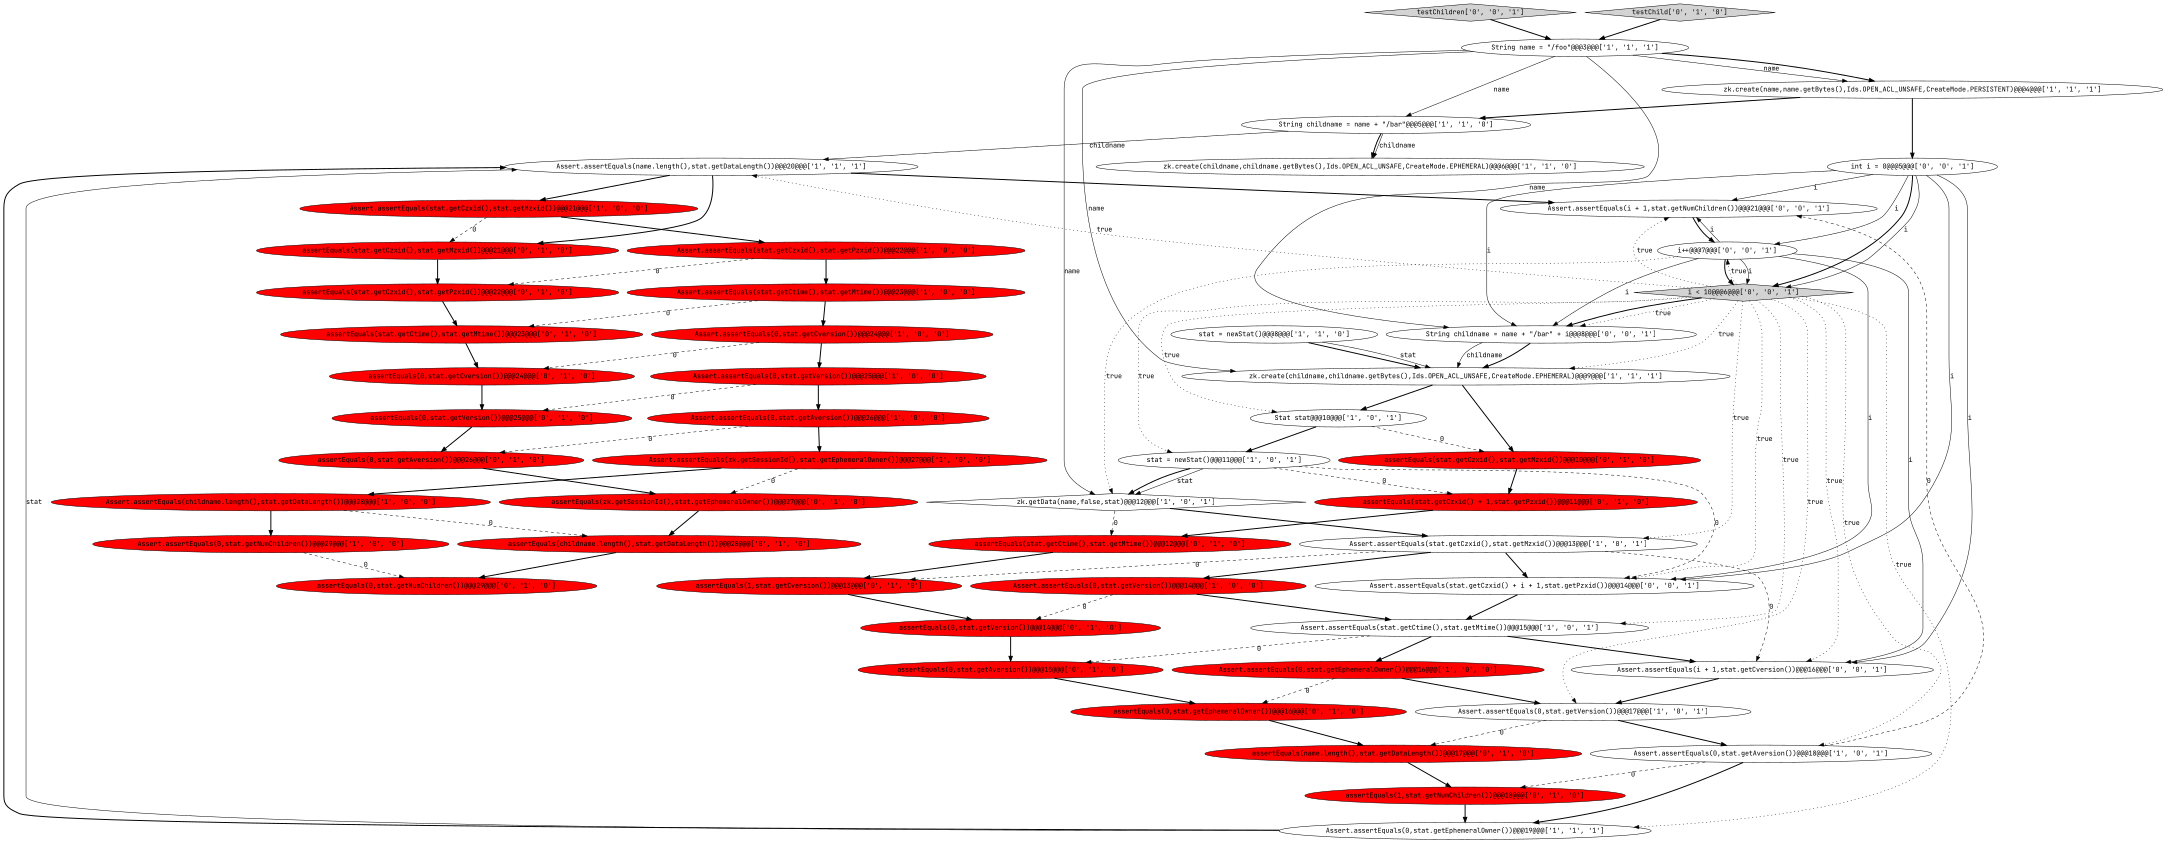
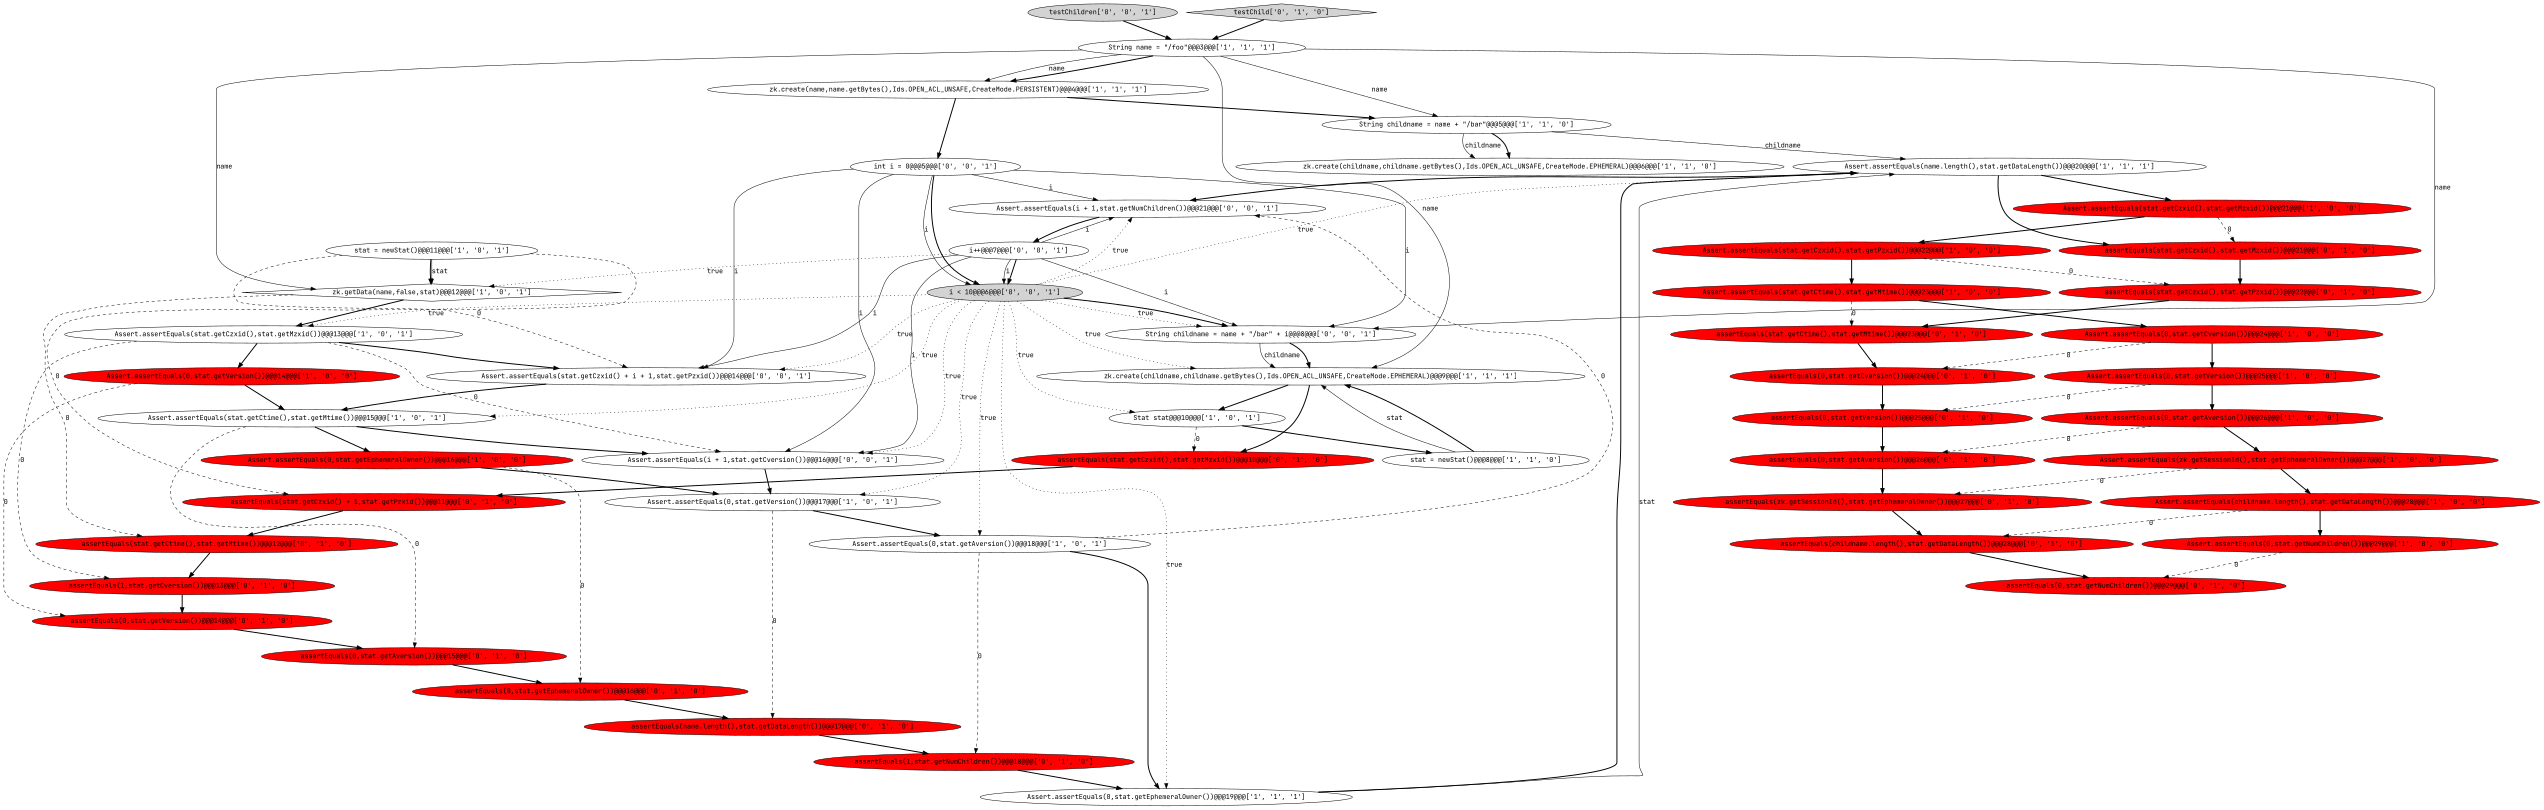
node "testChildren['0', '0', '1']": shape diamond -> ellipse
edge "int i = 0@@@5@@@['0', '0', '1']" -> "i++@@@7@@@['0', '0', '1']": removed, label "i"
edge "i < 10@@@6@@@['0', '0', '1']" -> "i++@@@7@@@['0', '0', '1']": removed, label "true"
node "i < 10@@@6@@@['0', '0', '1']": shape diamond -> ellipse
edge "i < 10@@@6@@@['0', '0', '1']" -> "stat = newStat()@@@11@@@['1', '0', '1']": removed, label "true"
edge "Stat stat@@@10@@@['1', '0', '1']" -> "stat = newStat()@@@11@@@['1', '0', '1']": now "Stat stat@@@10@@@['1', '0', '1']" -> "stat = newStat()@@@8@@@['1', '1', '0']"
